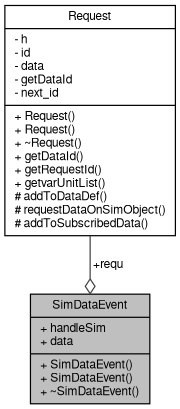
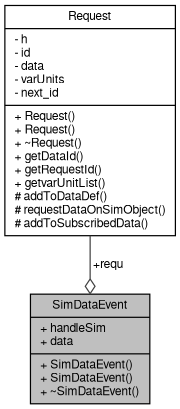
node "Request": text "- getDataId" -> "- varUnits"
